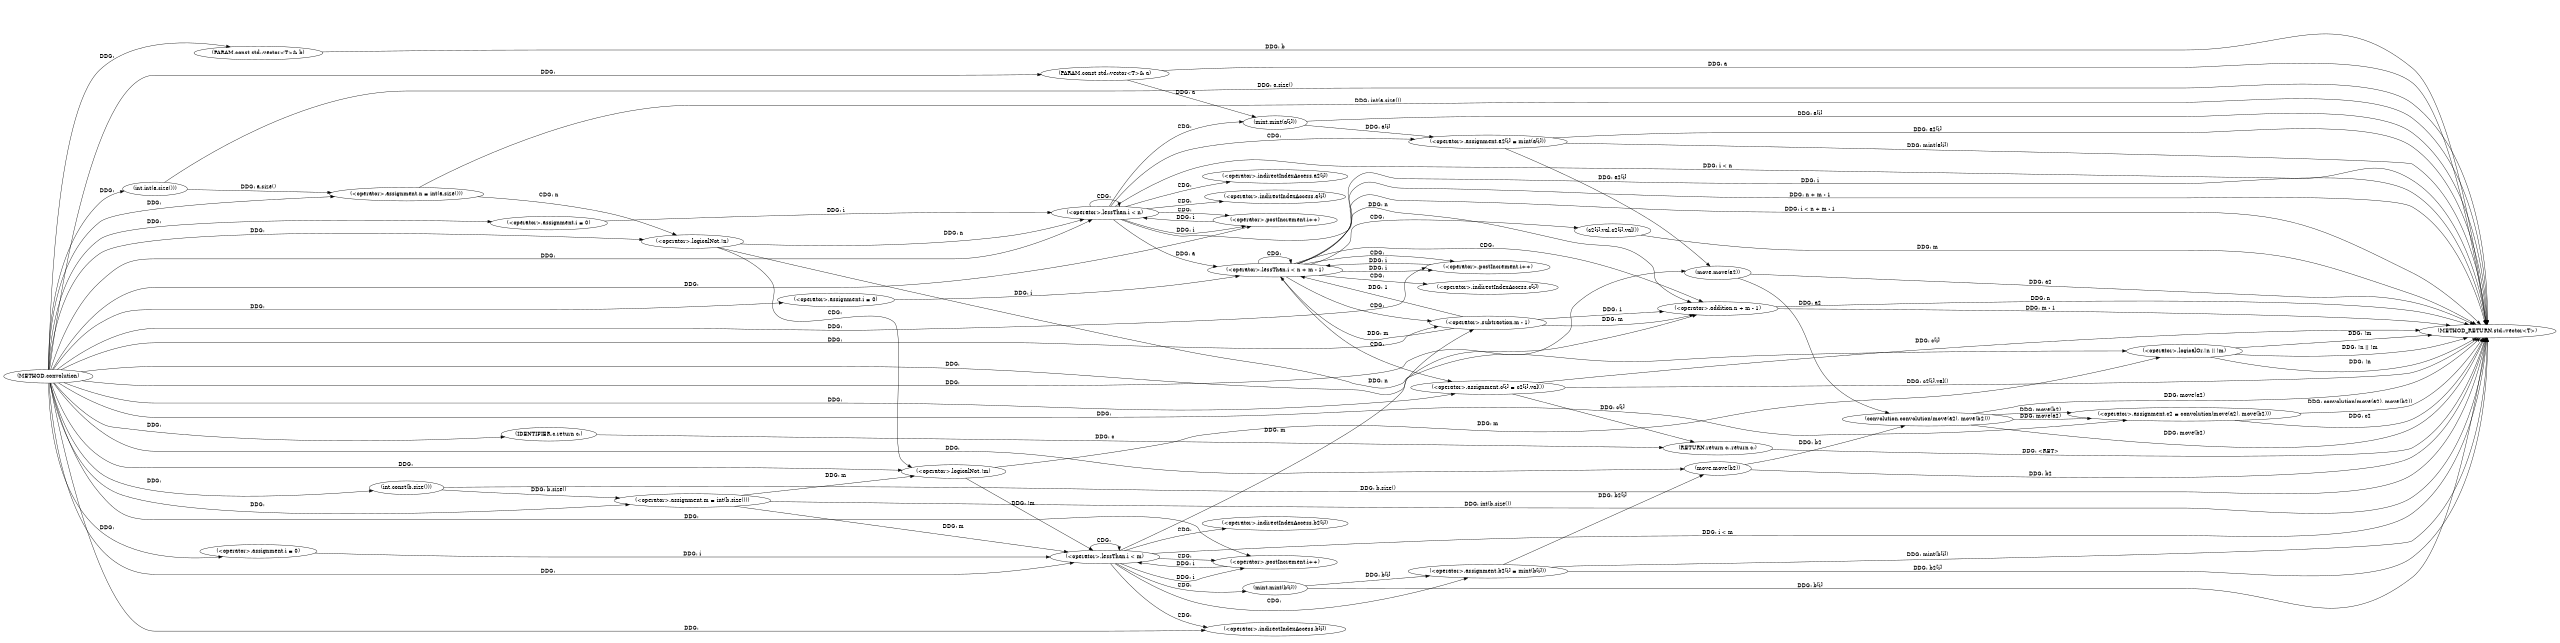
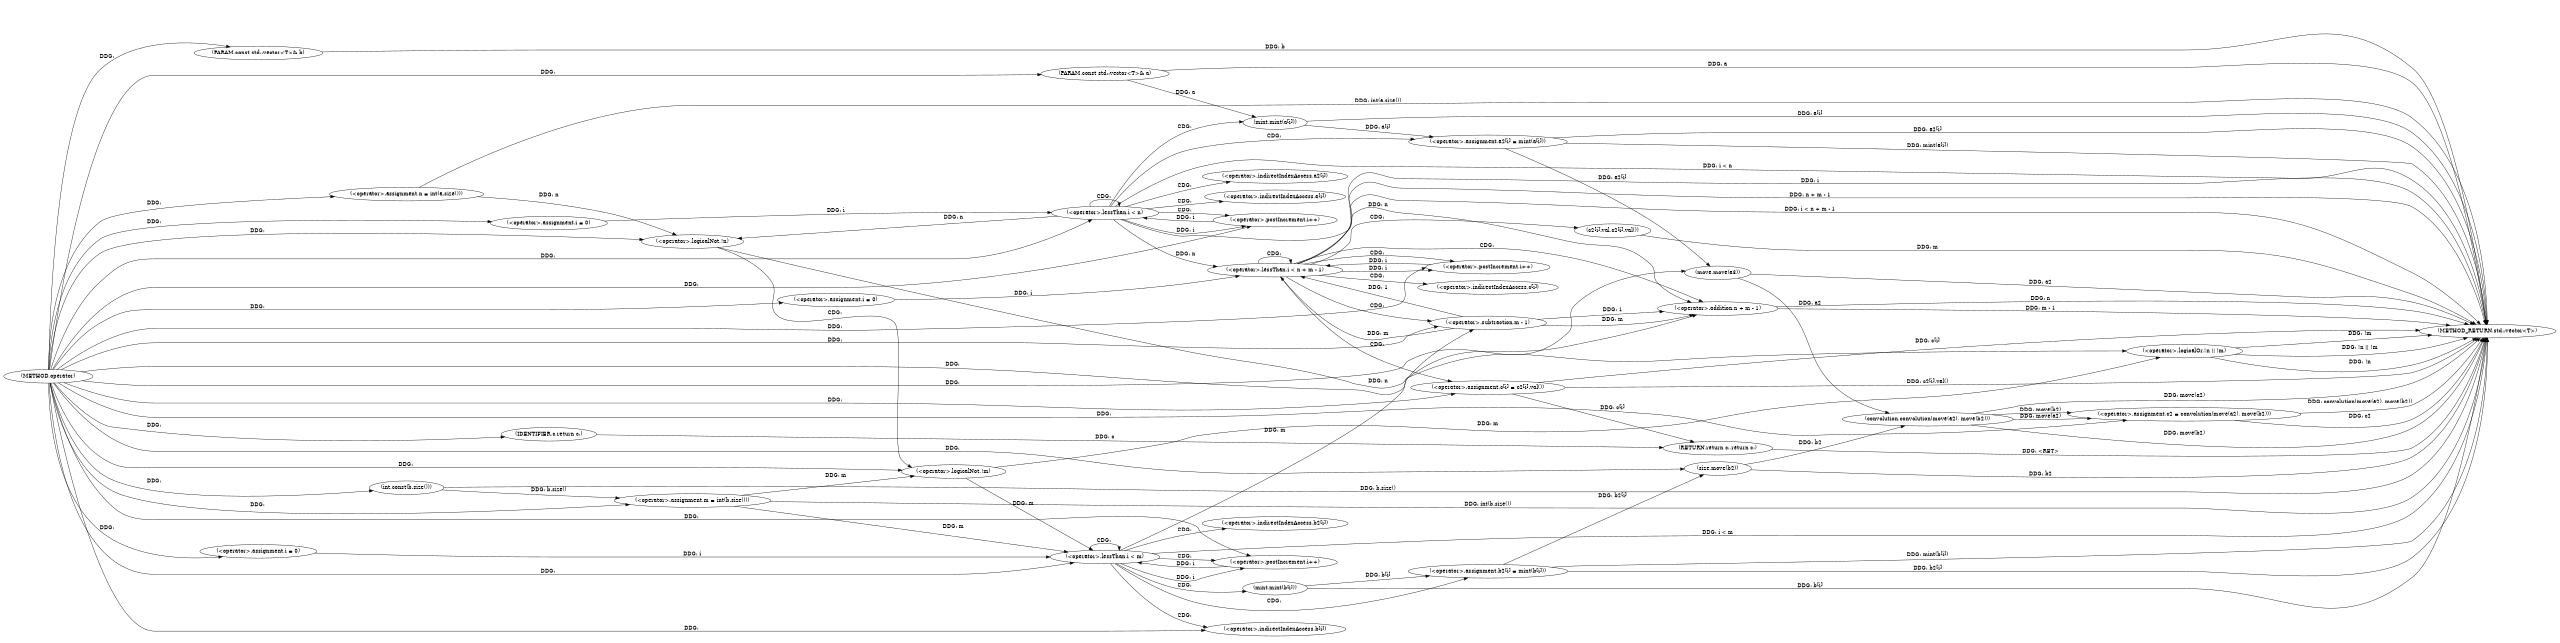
node "(int,int(a.size()))": removed
edge "(<operator>.assignment,n = int(a.size()))" -> "(<operator>.logicalNot,!n)": label "CDG: n" -> "DDG: n"
edge "(<operator>.logicalNot,!n)" -> "(<operator>.lessThan,i < n)": reversed
edge "(<operator>.lessThan,i < n)" -> "(<operator>.lessThan,i < n + m - 1)": label "DDG: a" -> "DDG: n"
node "(move,move(a2))": label "(move,move(a2))" -> "(move,move(a3))"
node "(METHOD,convolution)": label "(METHOD,convolution)" -> "(METHOD,operator)"
node "(move,move(b2))": label "(move,move(b2))" -> "(size,move(b2))"
edge "(<operator>.logicalNot,!m)" -> "(<operator>.lessThan,i < m)": label "DDG: !m" -> "DDG: m"
